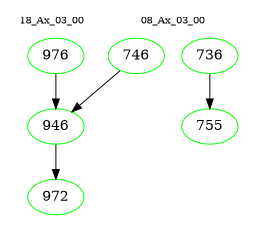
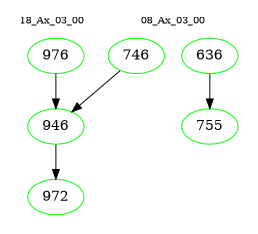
node "736": label "736" -> "636"
